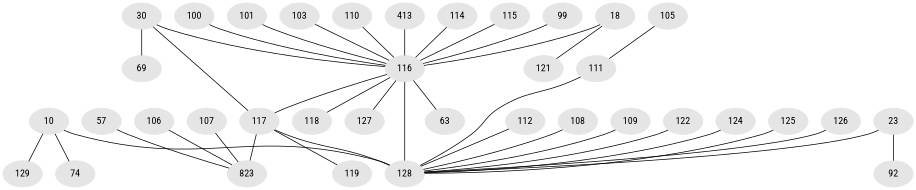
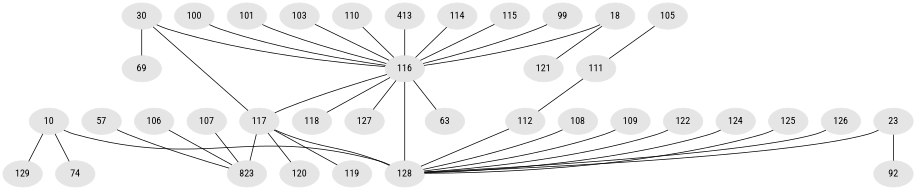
edge "111" -- "128": now "111" -- "112"
node "120": added
